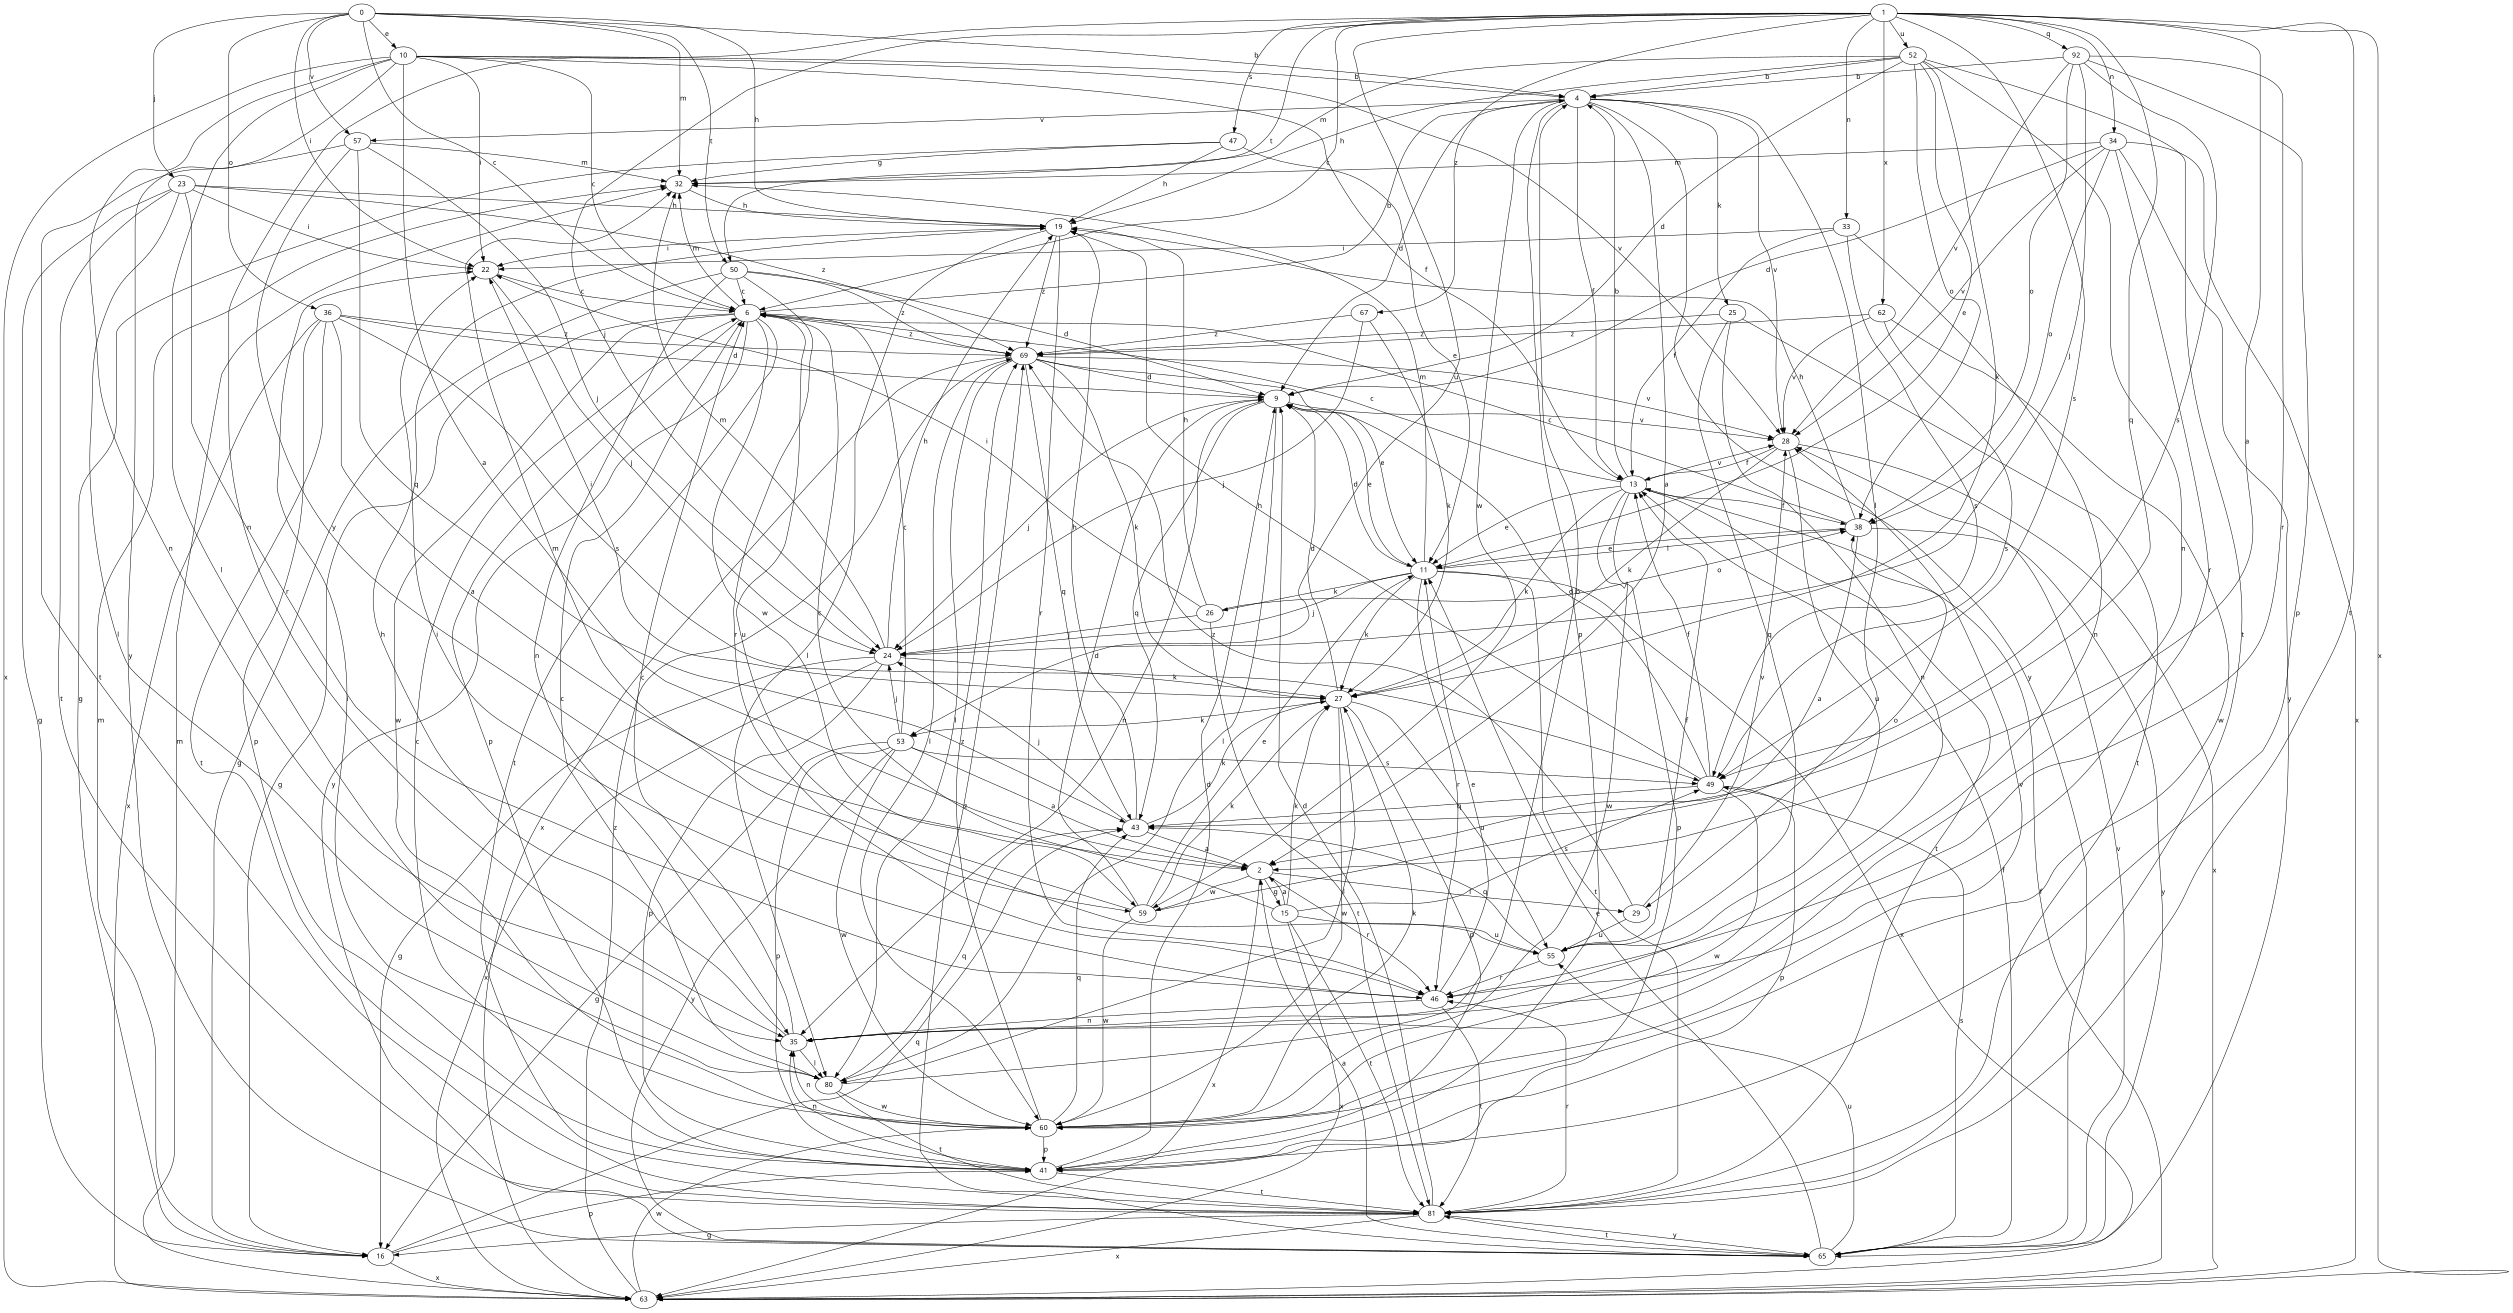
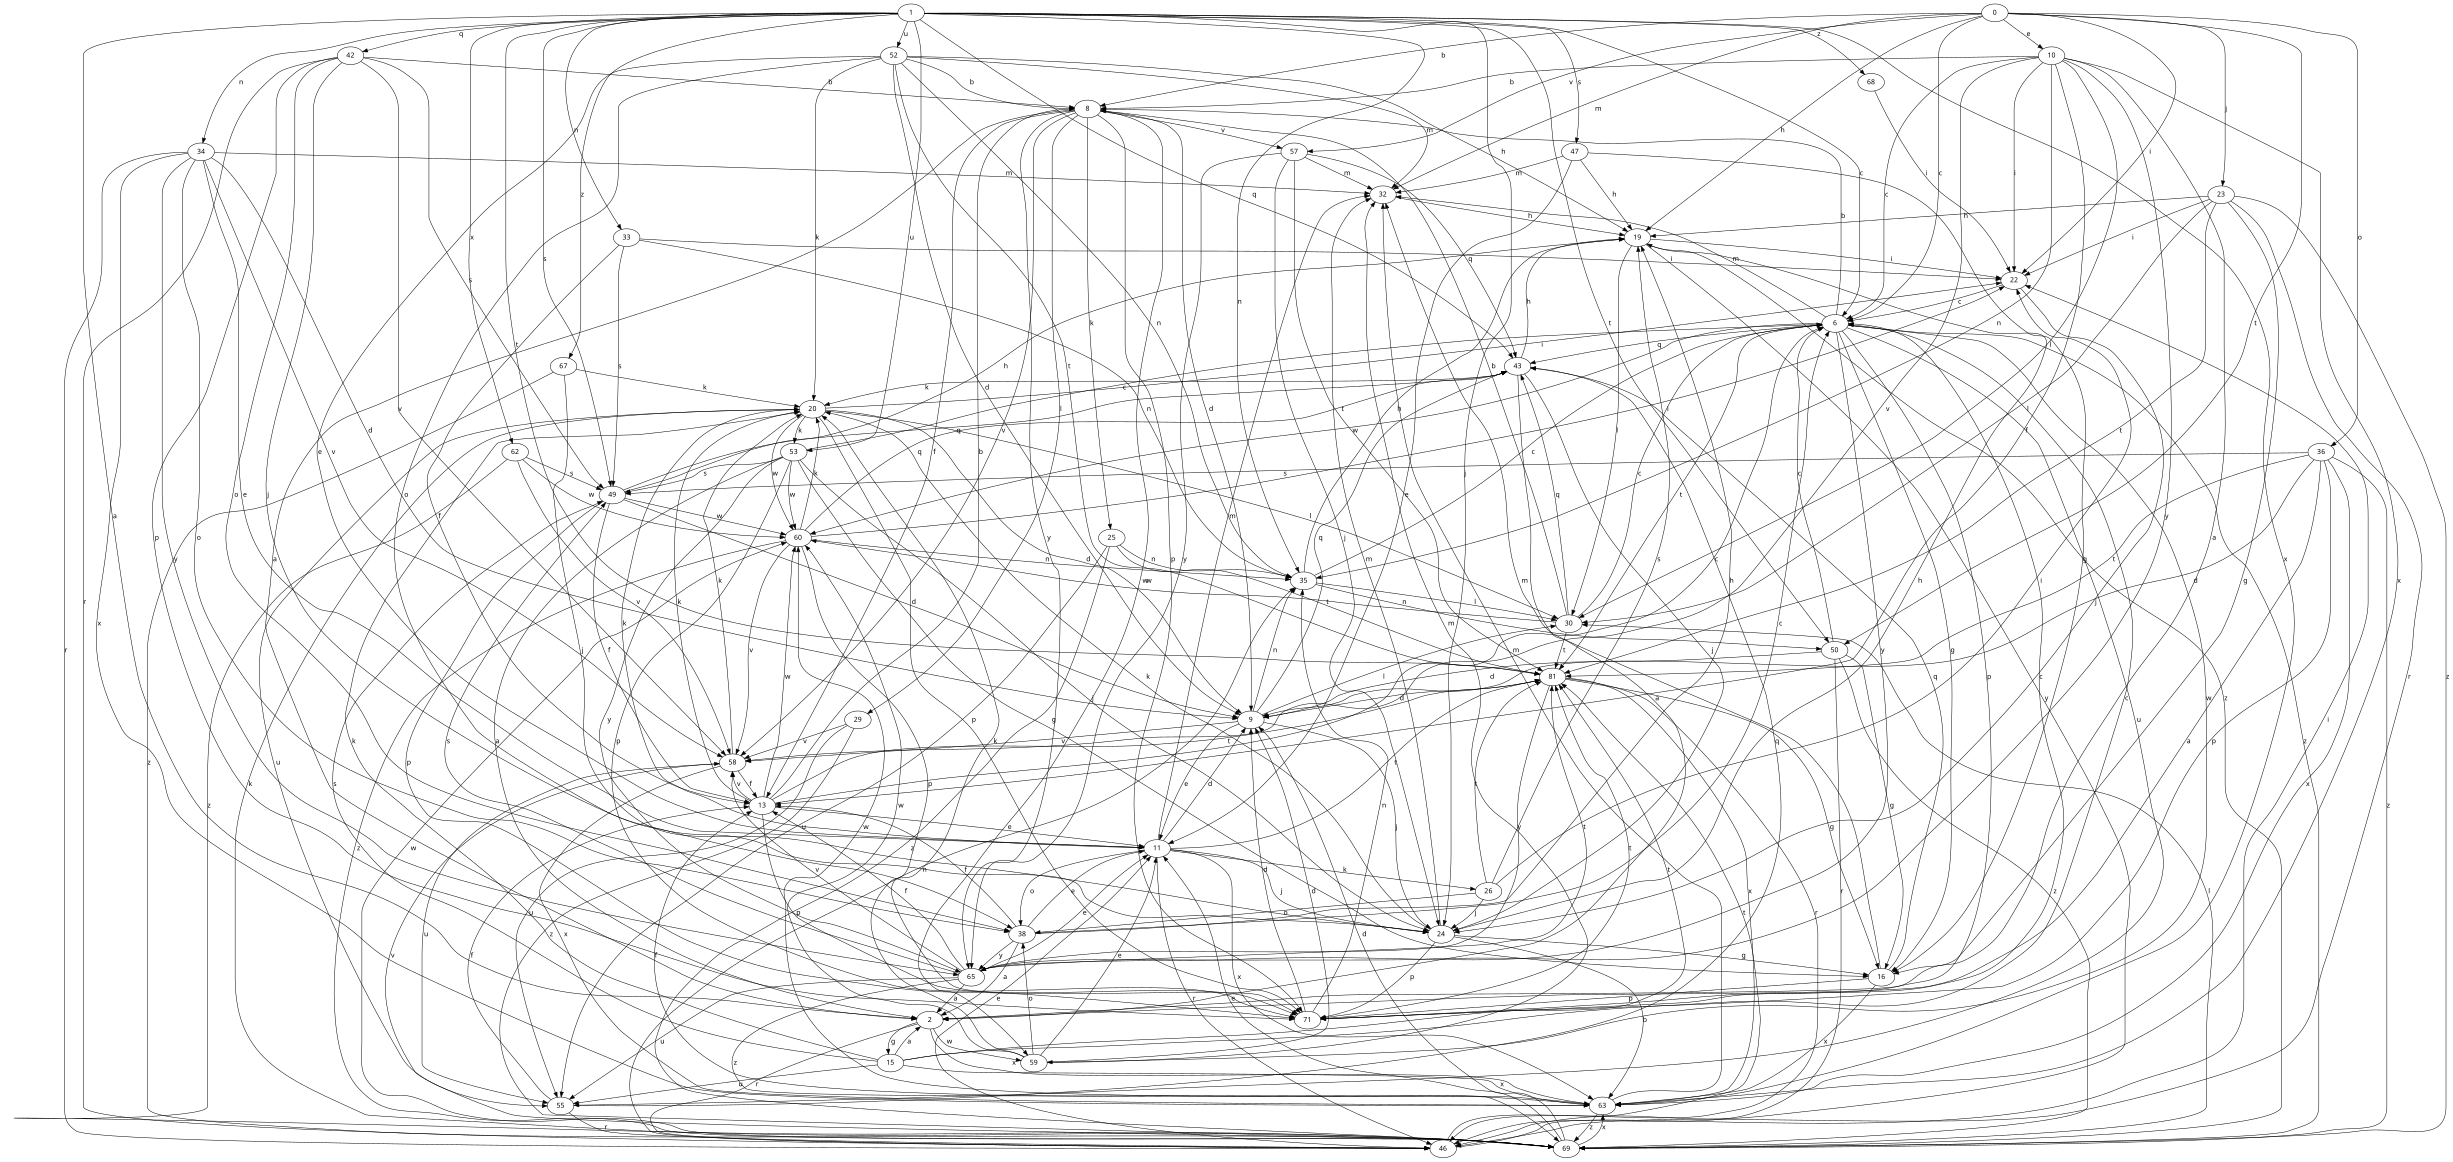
node "92": label "92" -> "42"
node "68": added
node "4": label "4" -> "8"
edge "47" -> "32": label "g" -> "m"
edge "26" -> "19": label "h" -> "s"
node "28": label "28" -> "58"
edge "13" -> "38": reversed
edge "11" -> "38": label "l" -> "o"
edge "69" -> "43": now "6" -> "43"
edge "19" -> "46": label "r" -> "y"
edge "25" -> "55": label "q" -> "u"
edge "50" -> "35": reversed
edge "57" -> "59": now "57" -> "65"
node "27": label "27" -> "20"
edge "34" -> "11": added, label "e"
edge "69" -> "60": label "l" -> "w"
edge "2" -> "29": removed, label "l"
edge "24" -> "63": label "x" -> "b"
node "80": label "80" -> "30"
node "41": label "41" -> "71"
